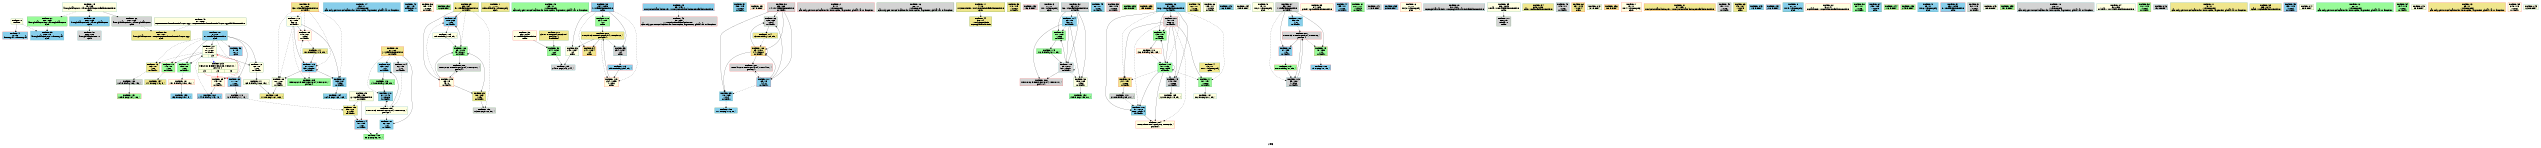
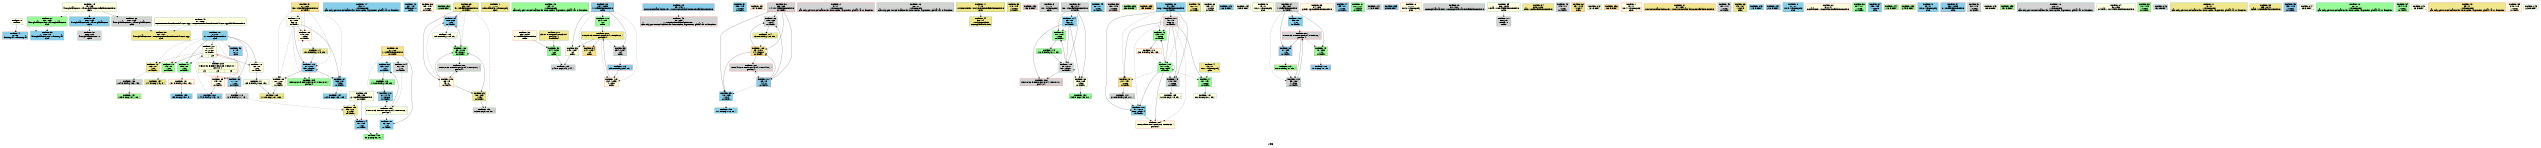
edge "NodeID: 26" -> "NodeID: 77": now "NodeID: 4" -> "NodeID: 77"
